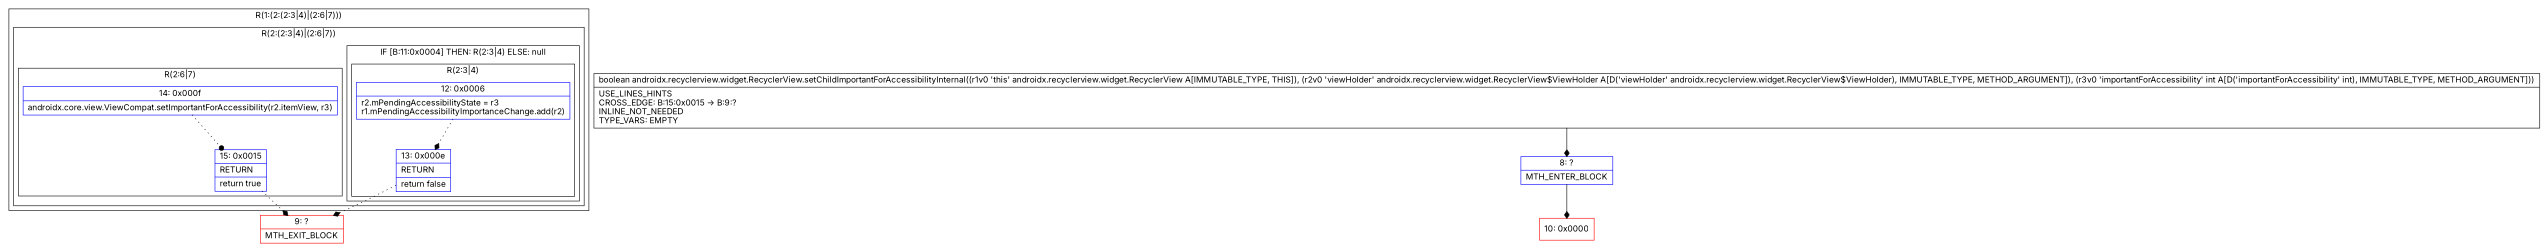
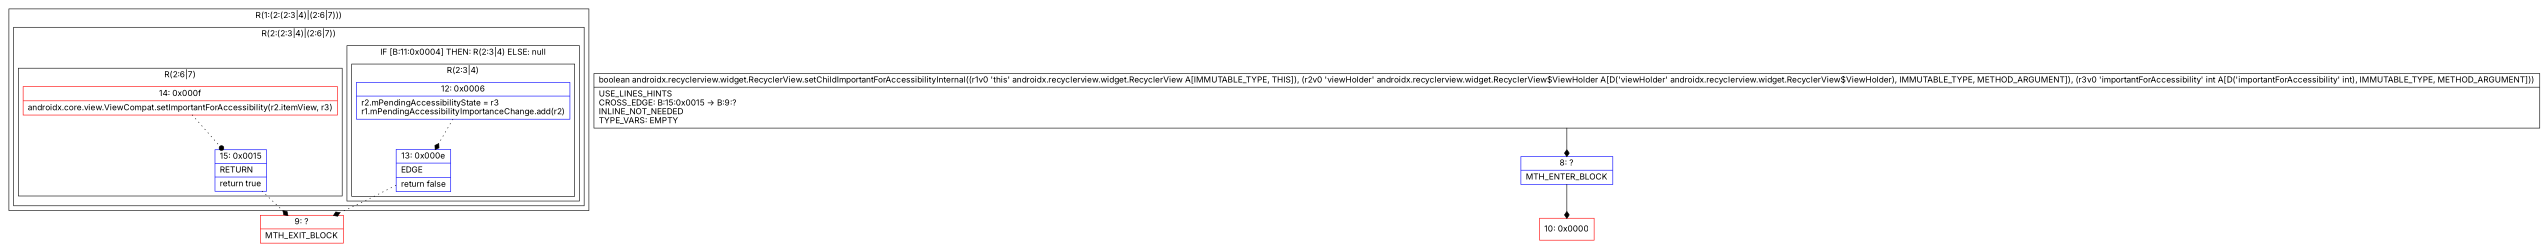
node "14: 0x000f": color blue -> red
node "13: 0x000e": text "RETURN" -> "EDGE"
